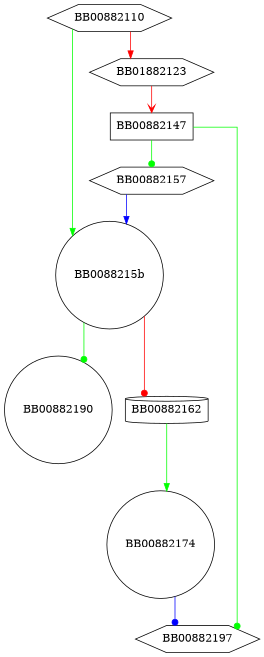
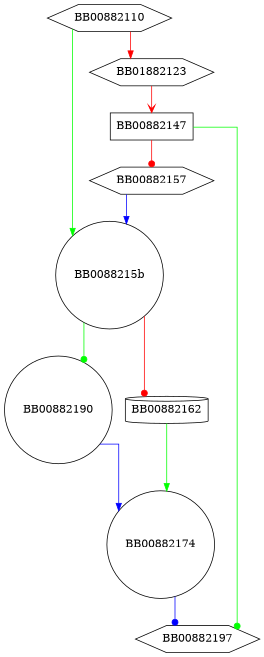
edge "BB00882147" -> "BB00882157": color green -> red
edge "BB00882190" -> "BB00882174": added
